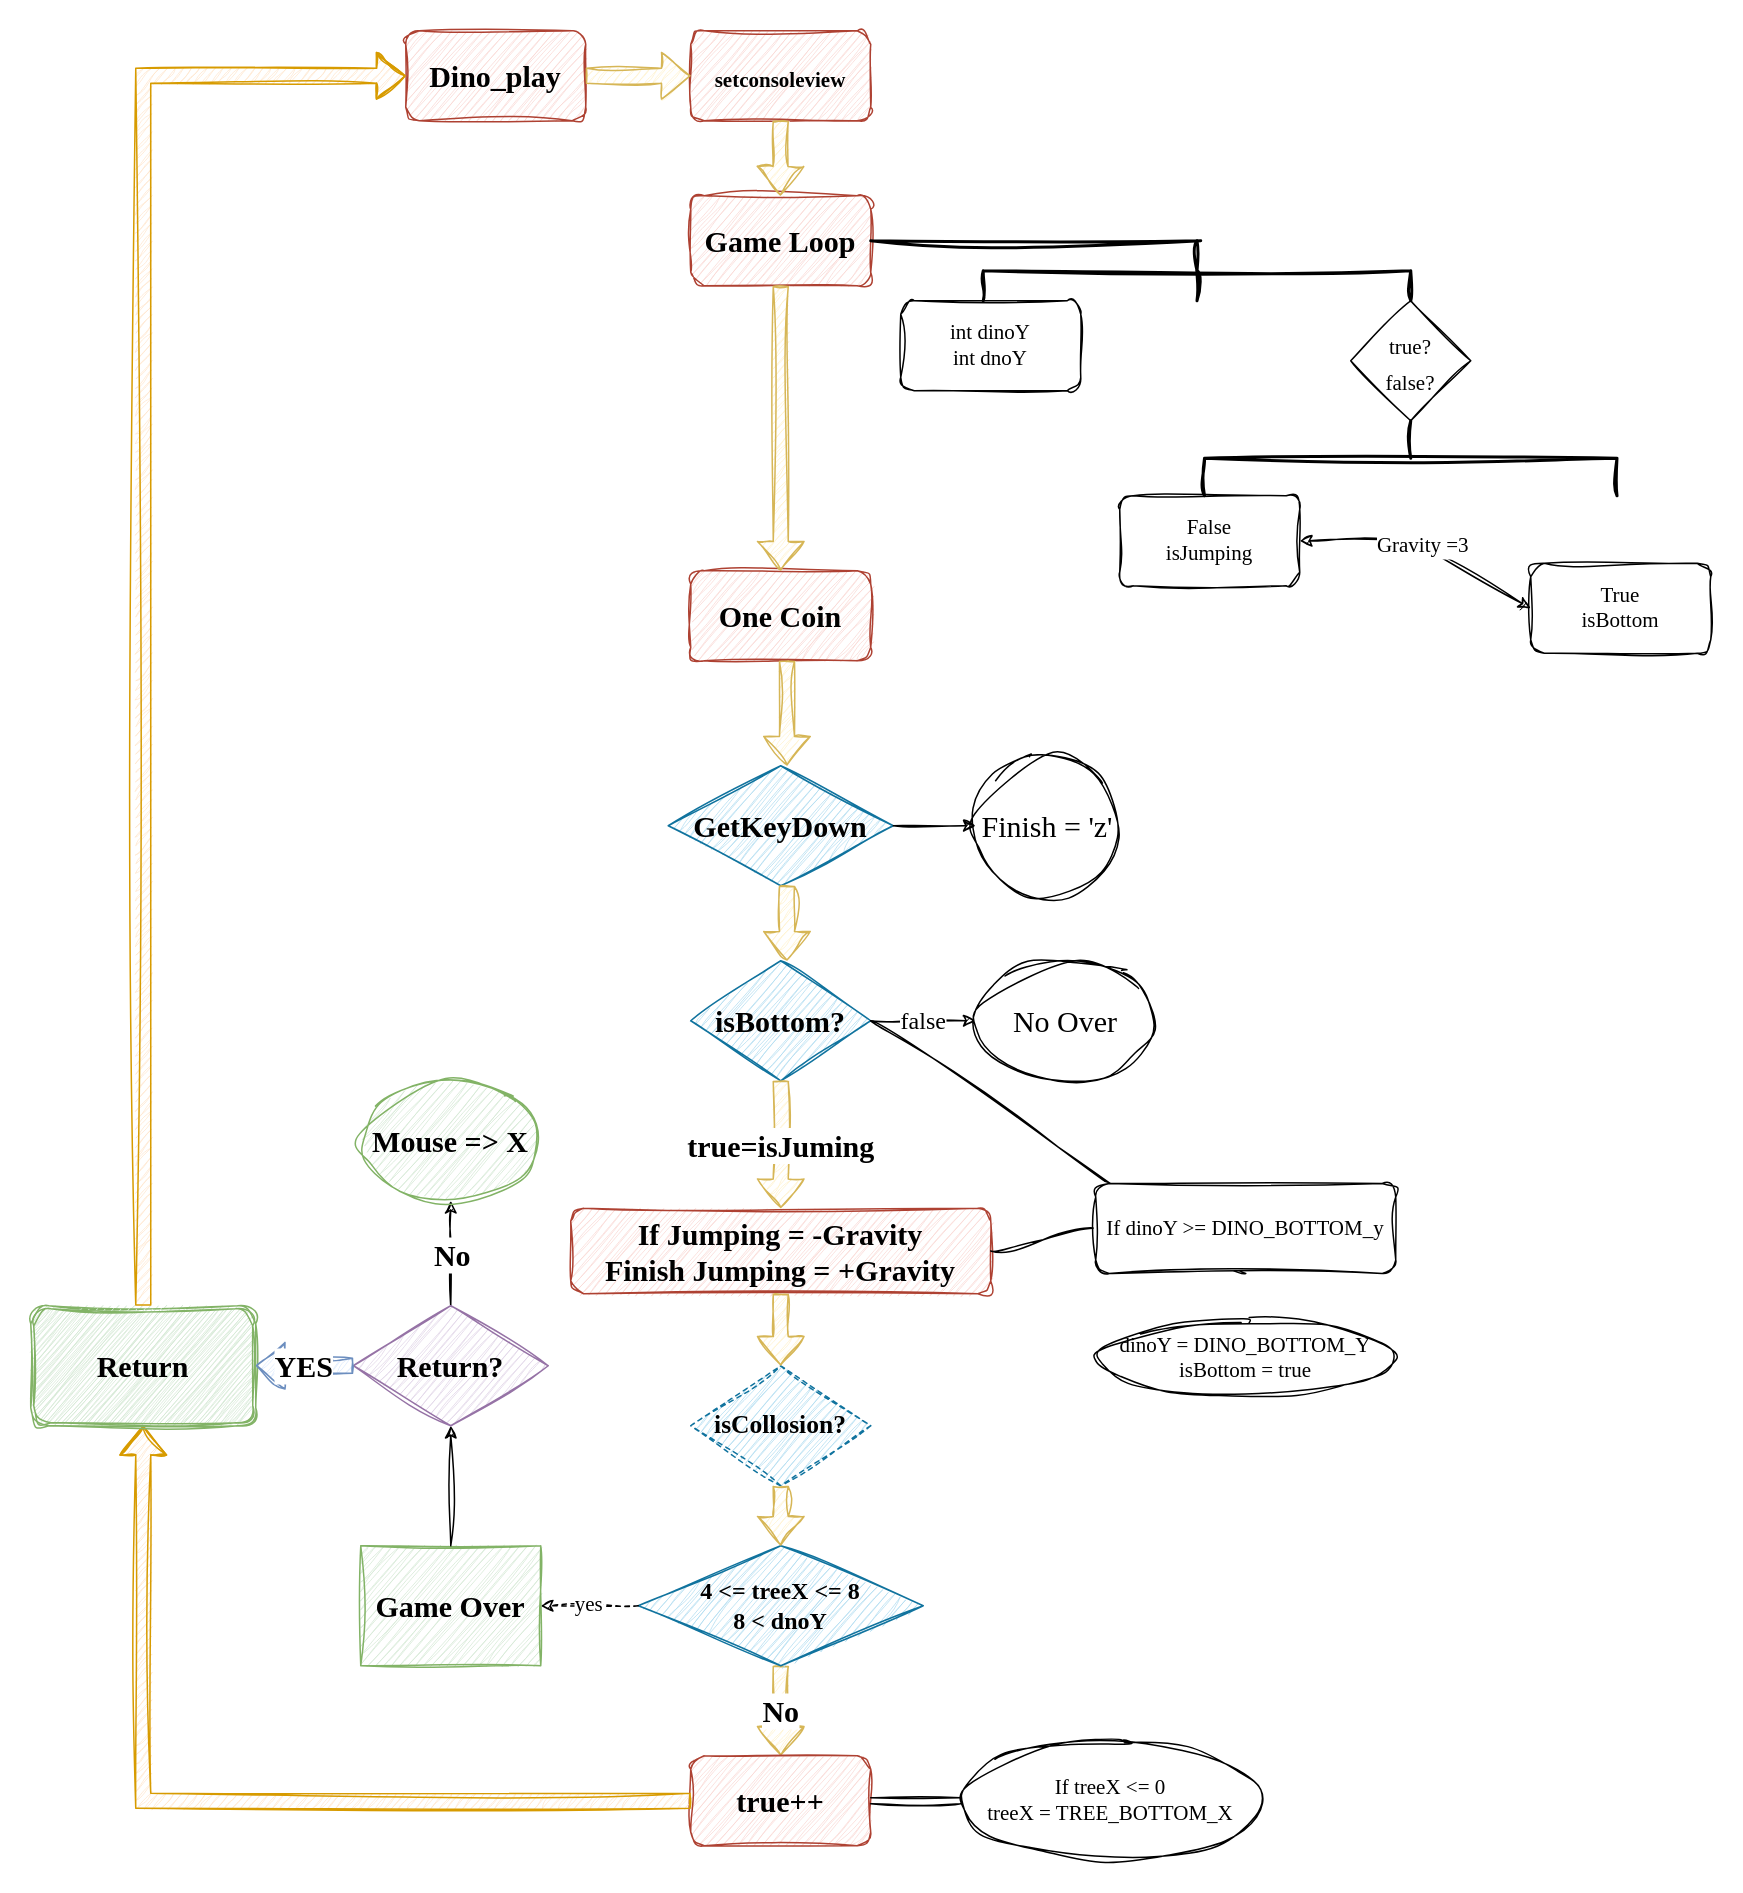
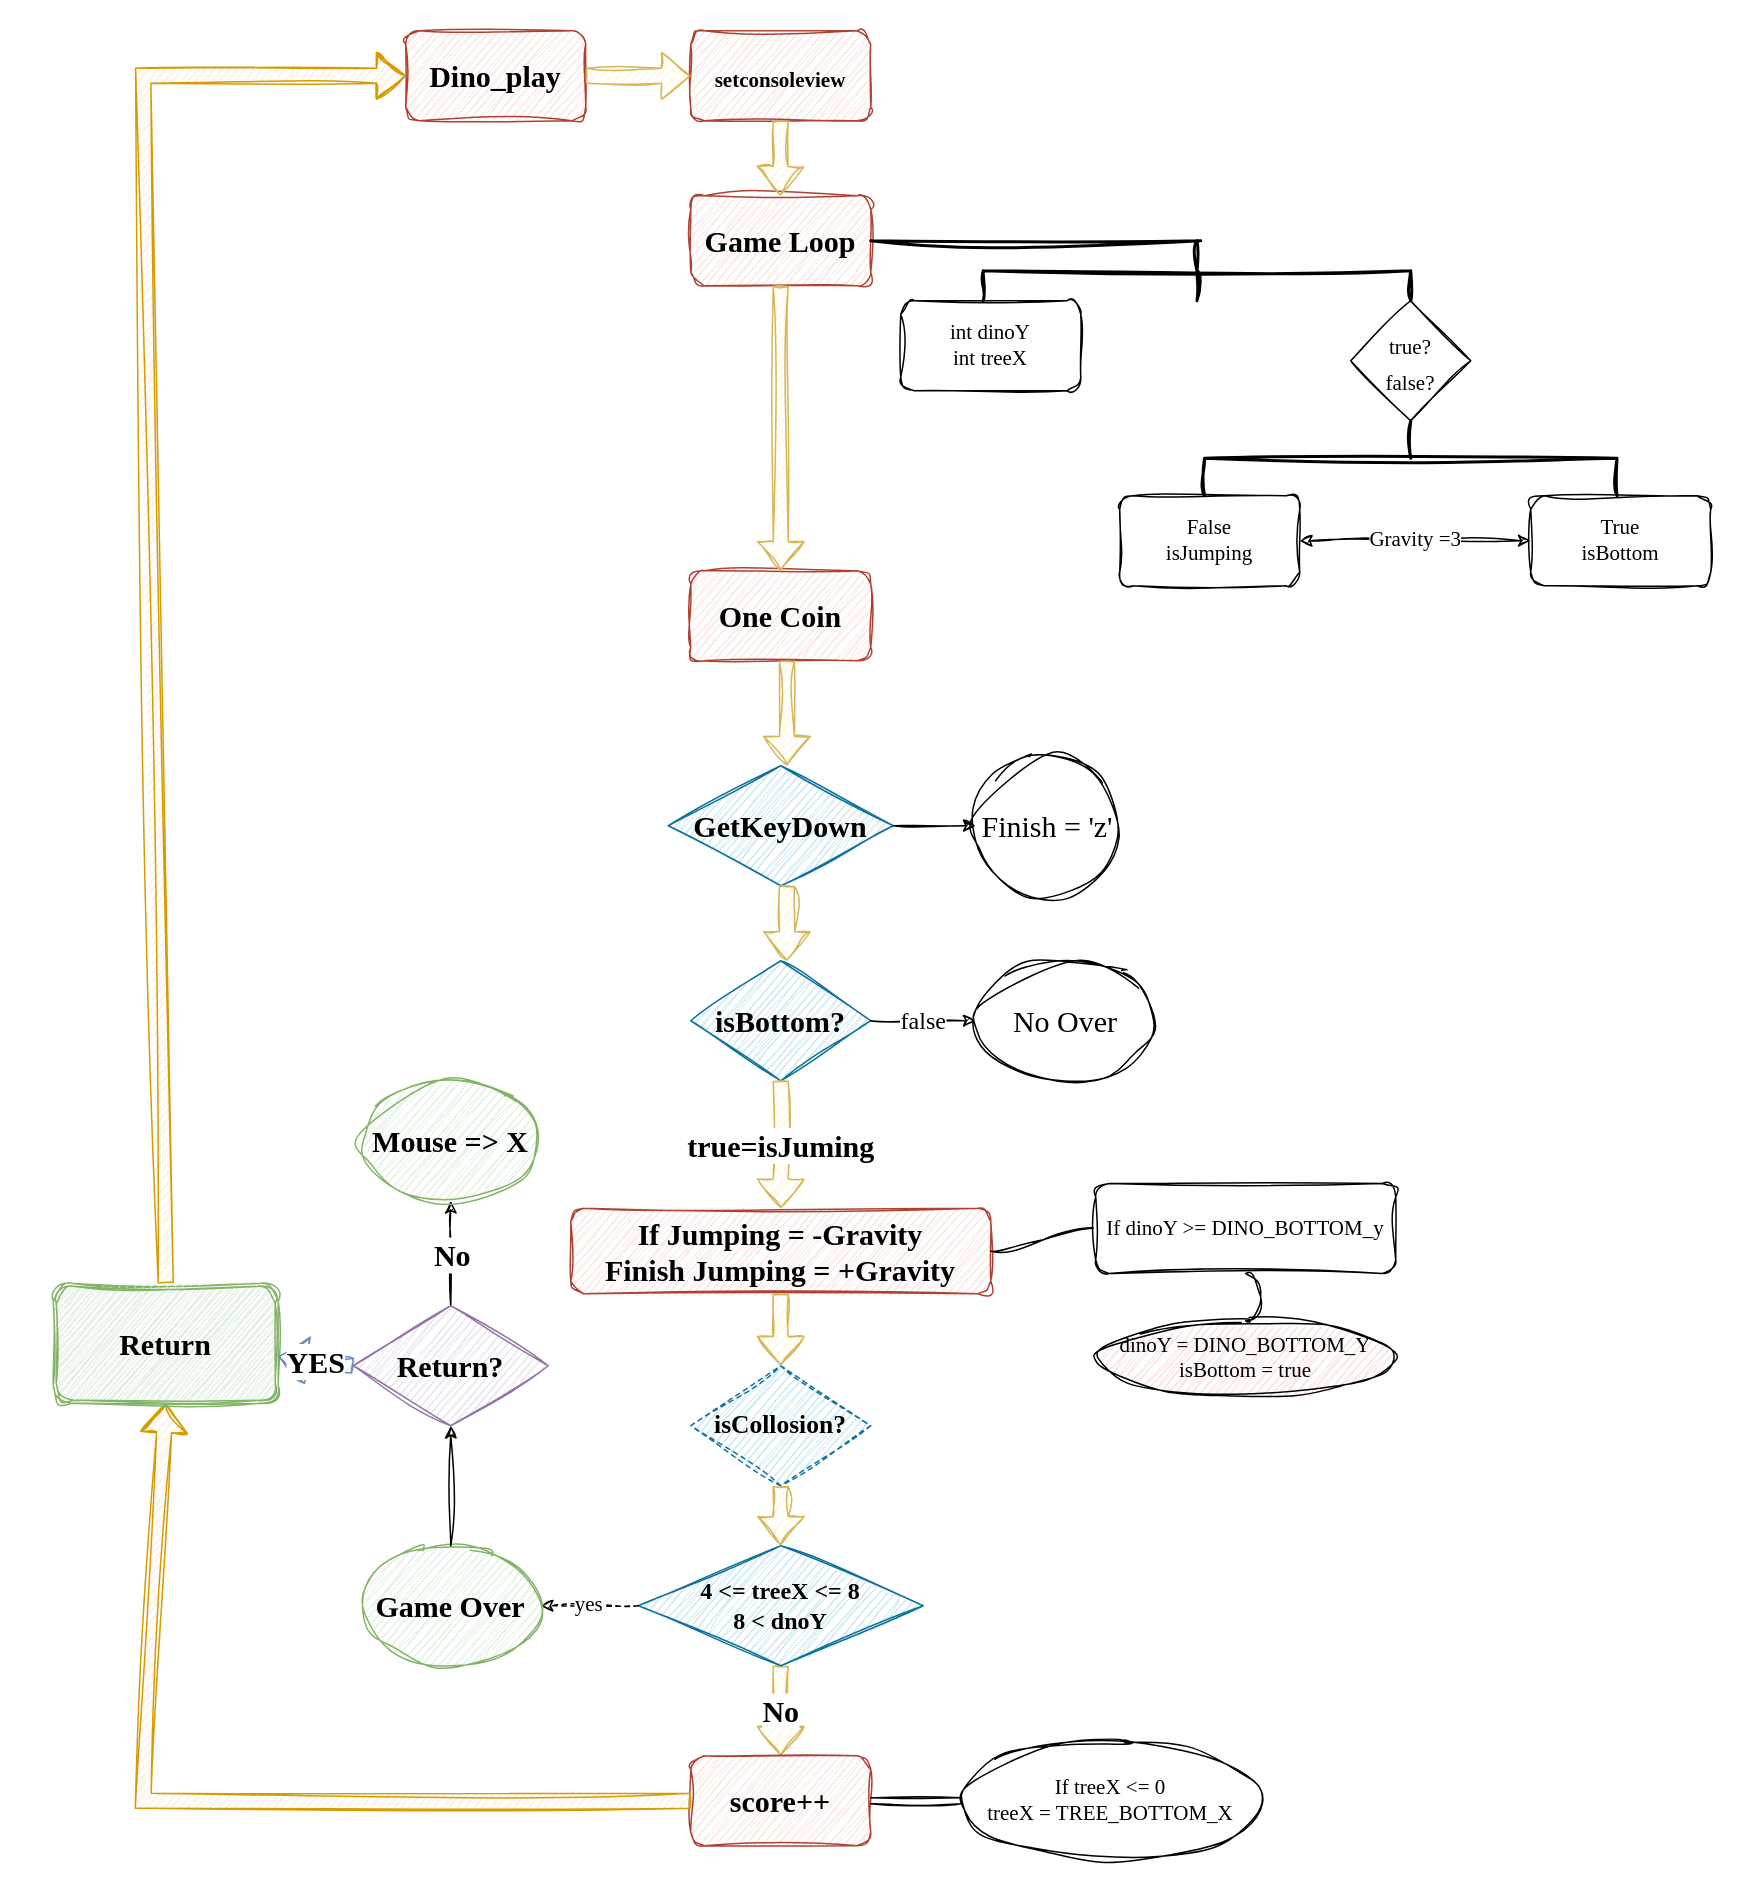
node "int dinoY int dnoY": label "int dinoY int dnoY" -> "int dinoY int treeX"
node "True isBottom": moved (1621, 608) -> (1621, 541)
edge "isBottom?" -- "If dinoY >= DINO_BOTTOM_y": now "dinoY = DINO_BOTTOM_Y isBottom = true" -- "If dinoY >= DINO_BOTTOM_y"
node "dinoY = DINO_BOTTOM_Y isBottom = true": fillcolor #ffffff -> #f8cecc
node "Return": moved (143, 1366) -> (166, 1343)
node "Game Over": shape rectangle -> ellipse
node "true++": label "true++" -> "score++"
